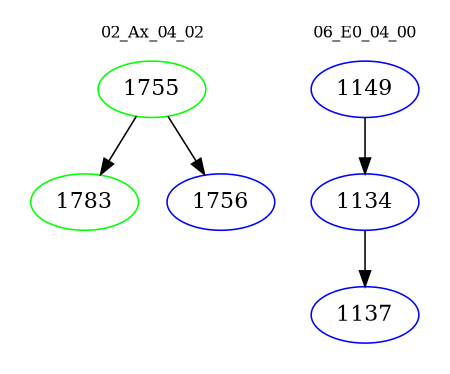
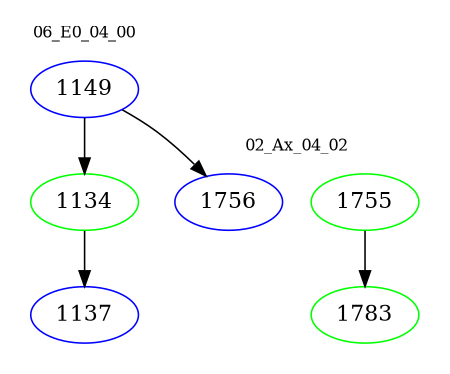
edge "1755" -> "1756": now "1149" -> "1756"
node "1134": color blue -> green
